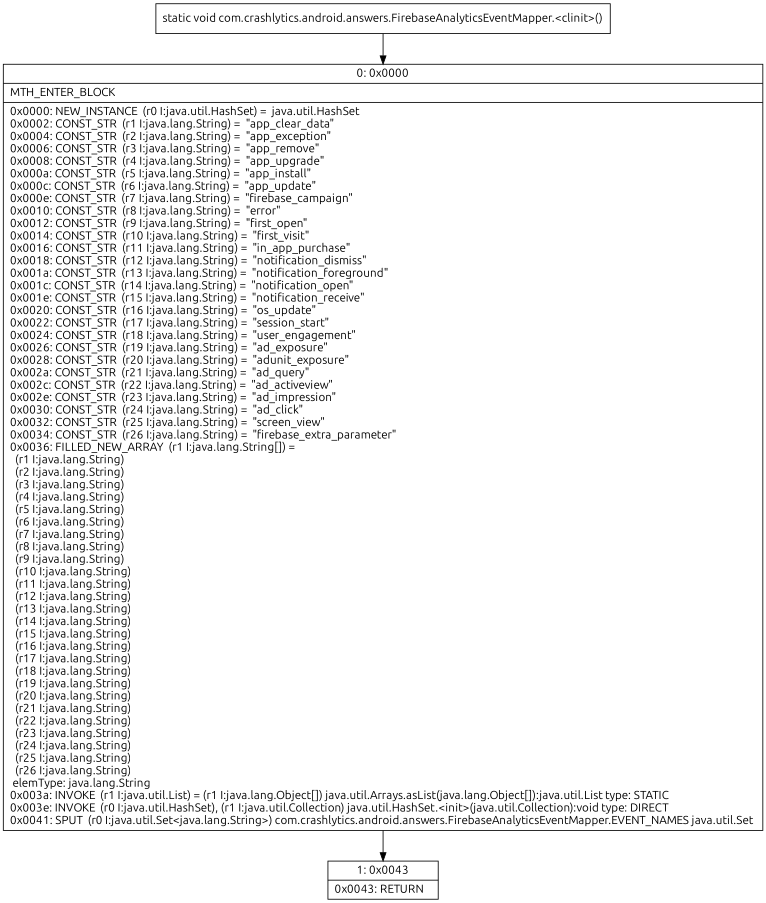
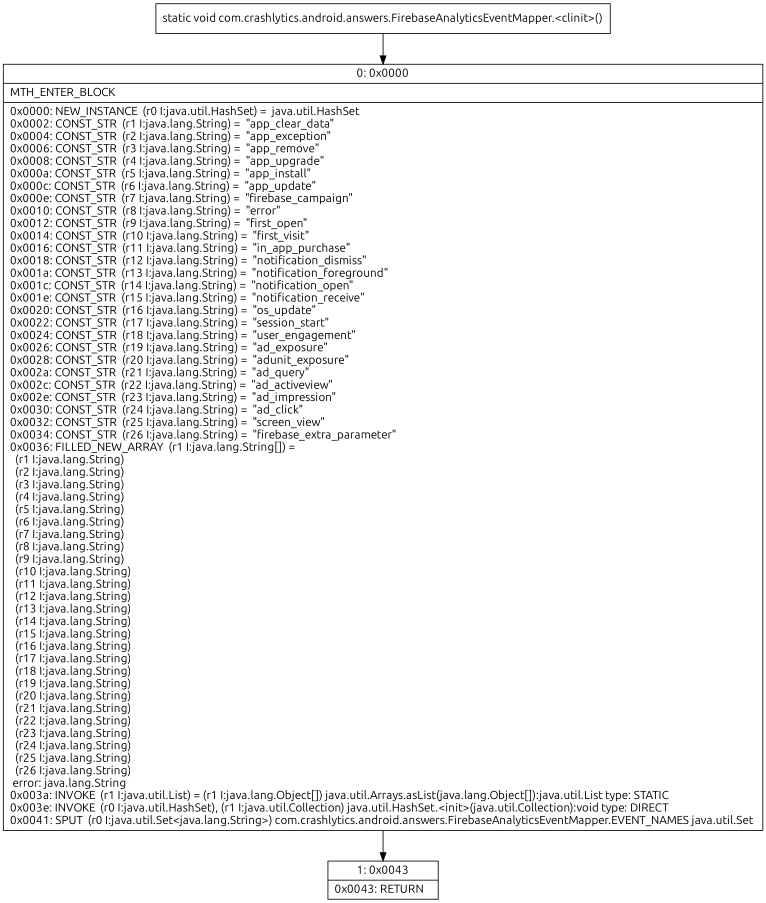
node "0: 0x0000": text "elemType: java.lang.String" -> "error: java.lang.String"
